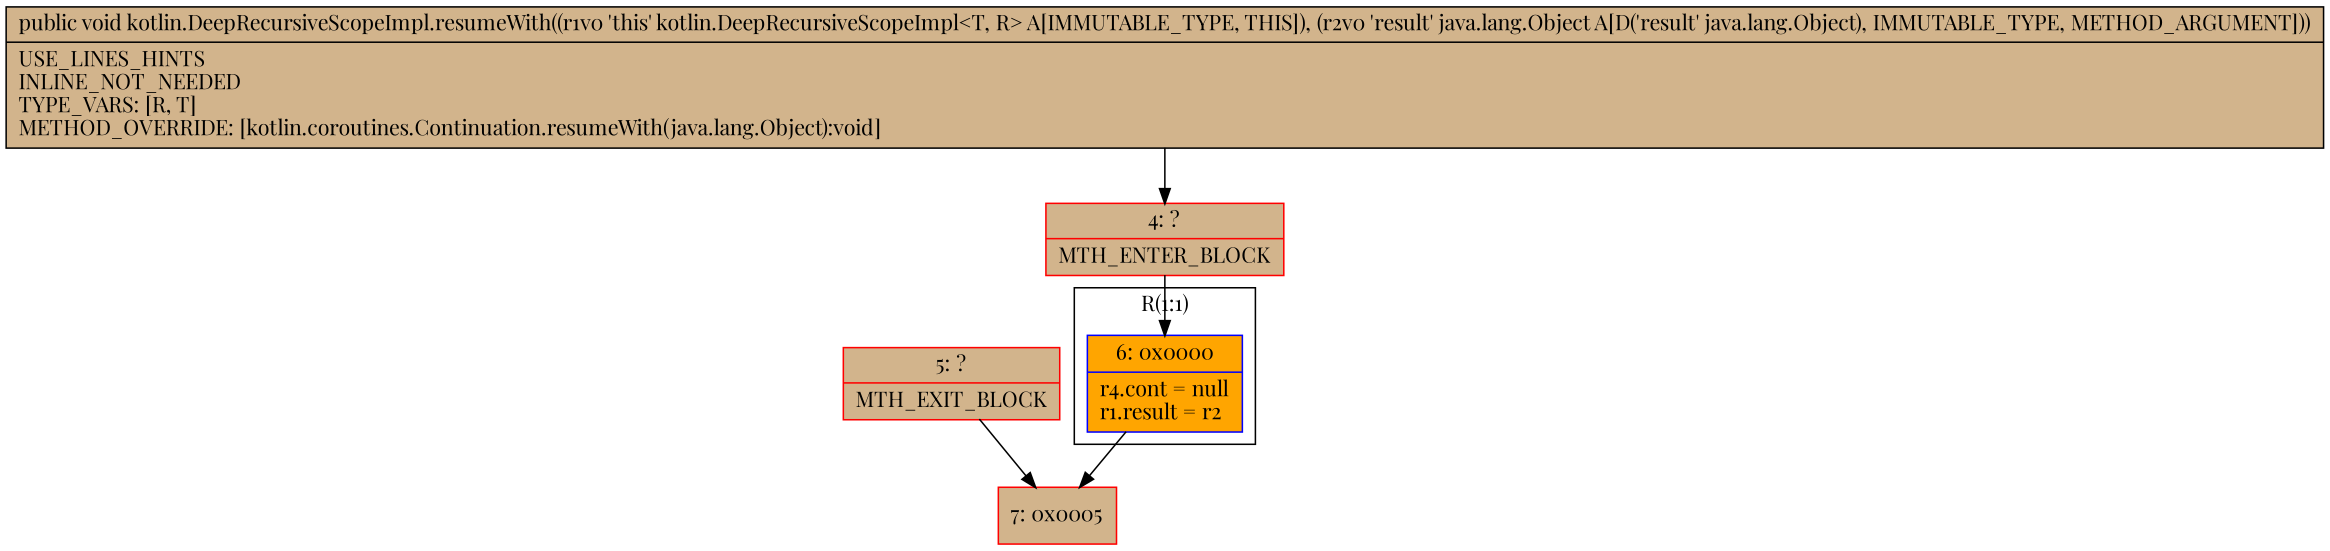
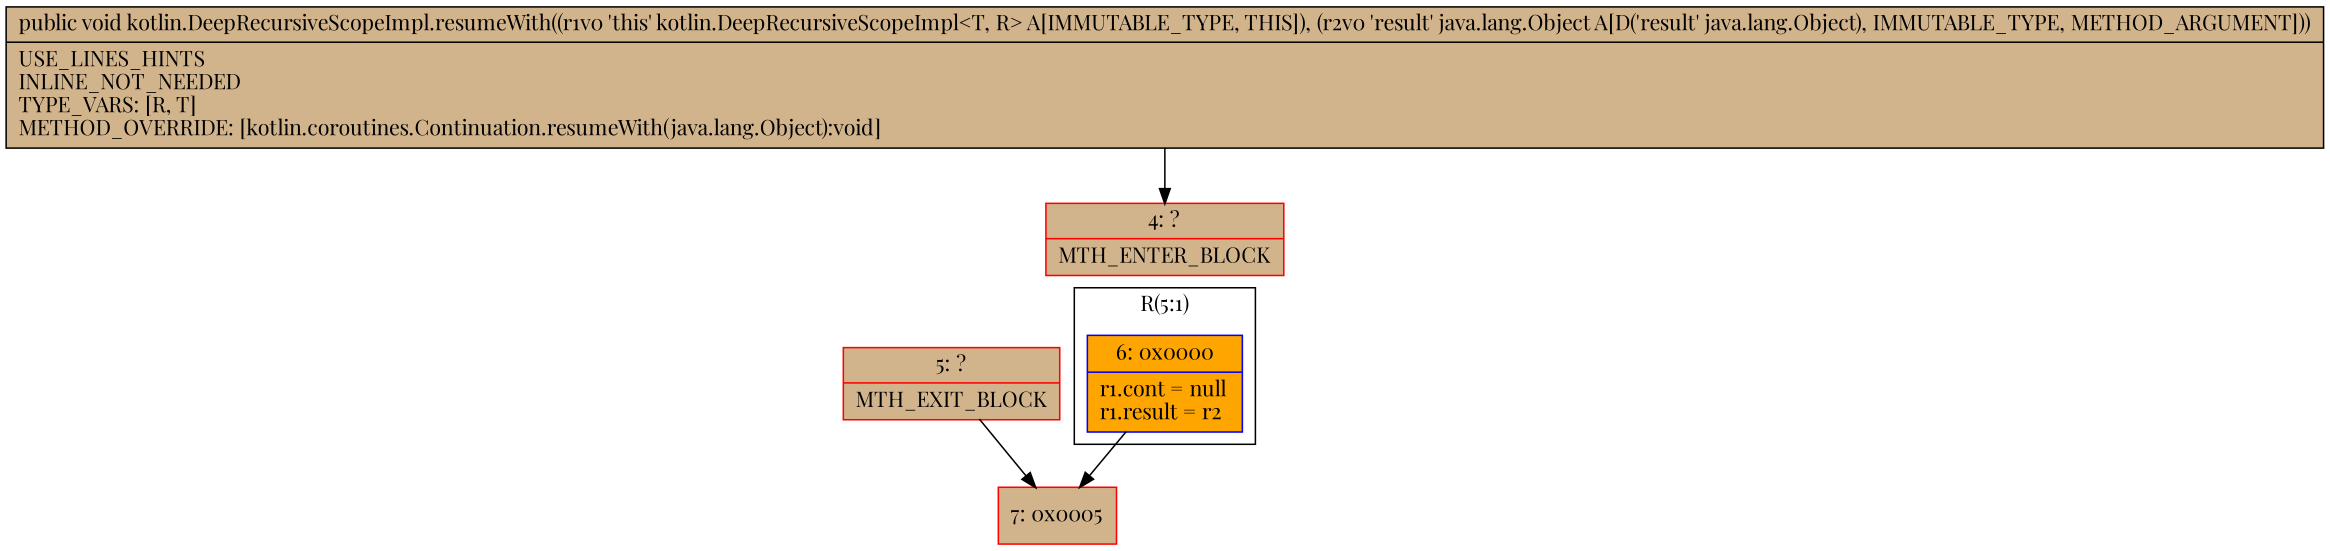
edge "4: ?" -> "6: 0x0000": removed
cluster "R(1:1)": label "R(1:1)" -> "R(5:1)"
node "6: 0x0000": text "r4.cont = null" -> "r1.cont = null"
